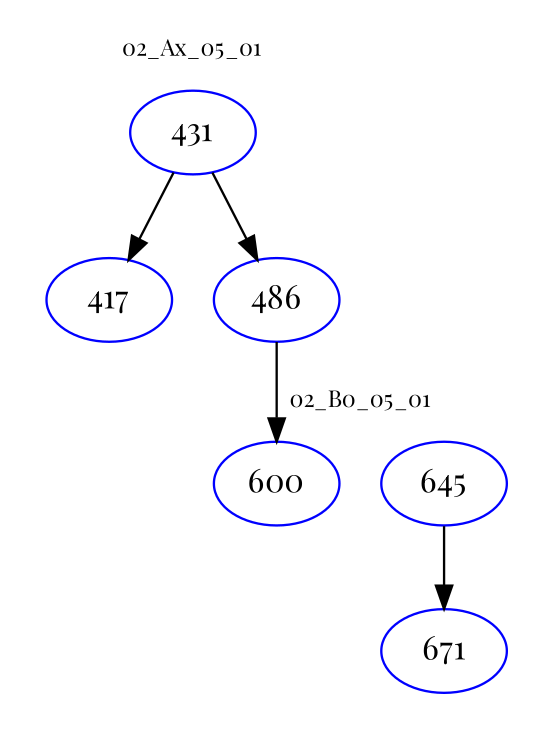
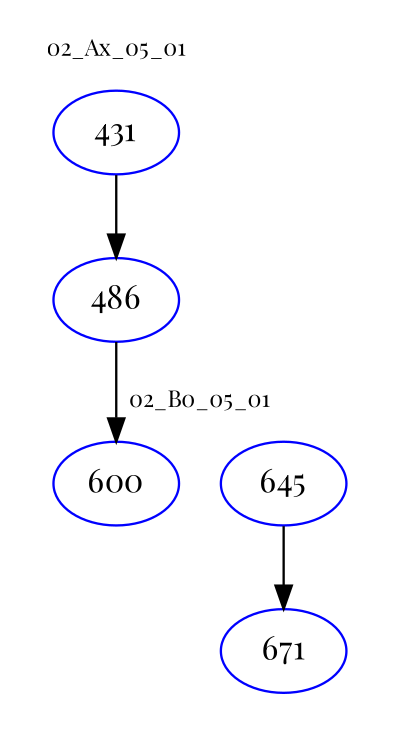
node "417": removed
